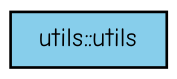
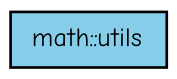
node "utils::utils": label "utils::utils" -> "math::utils"
